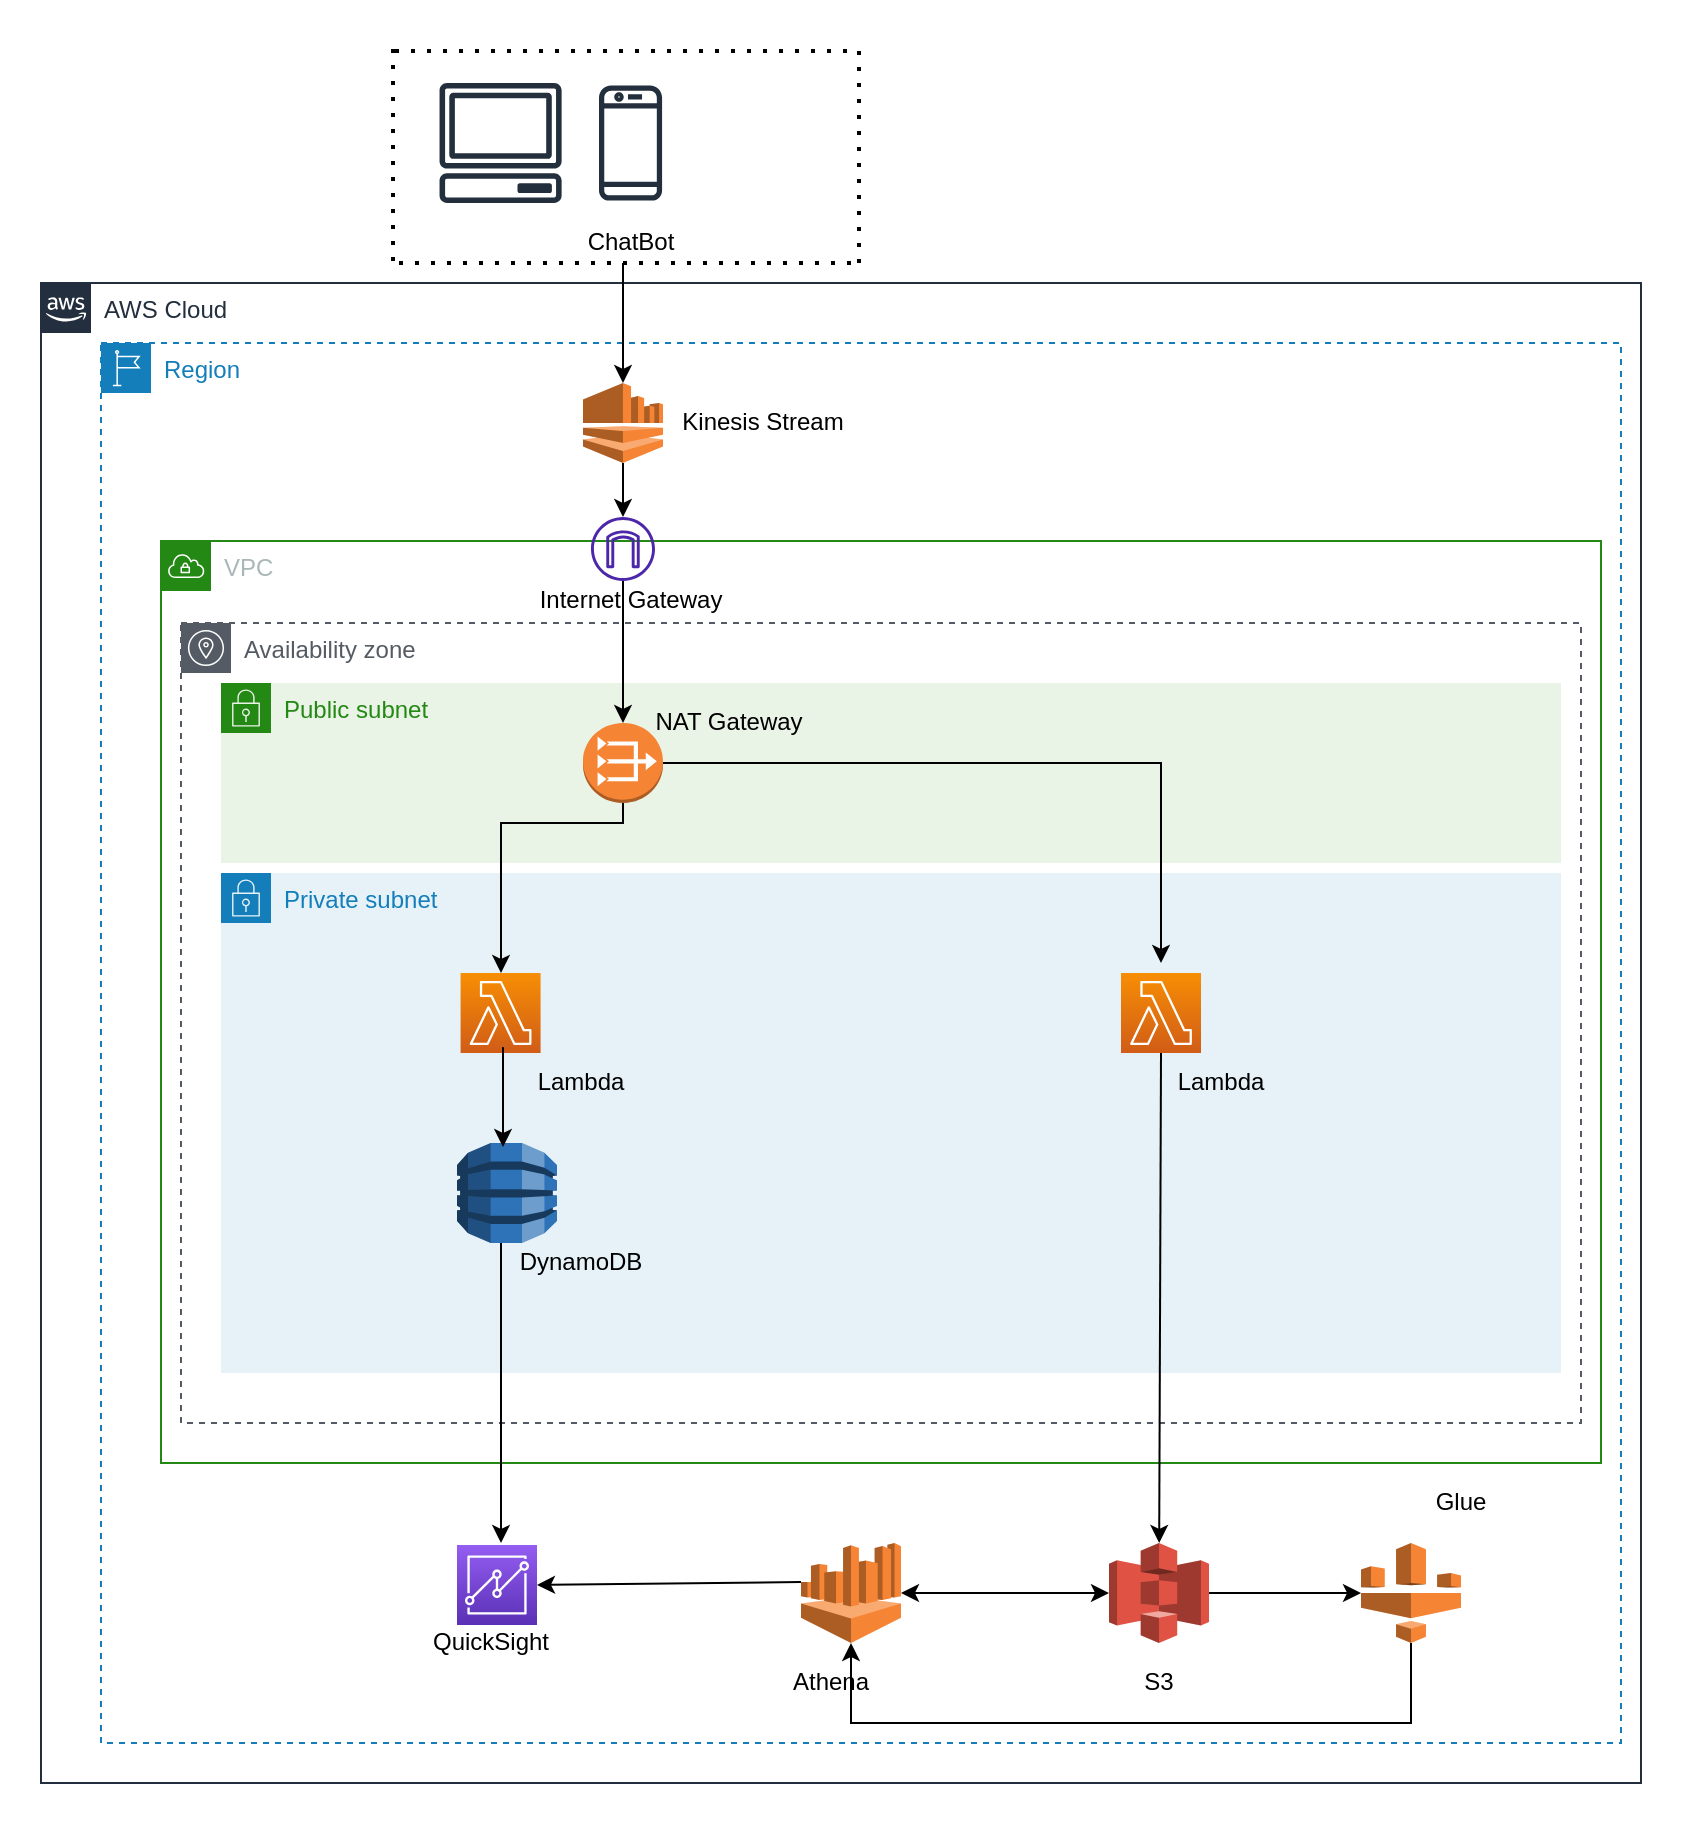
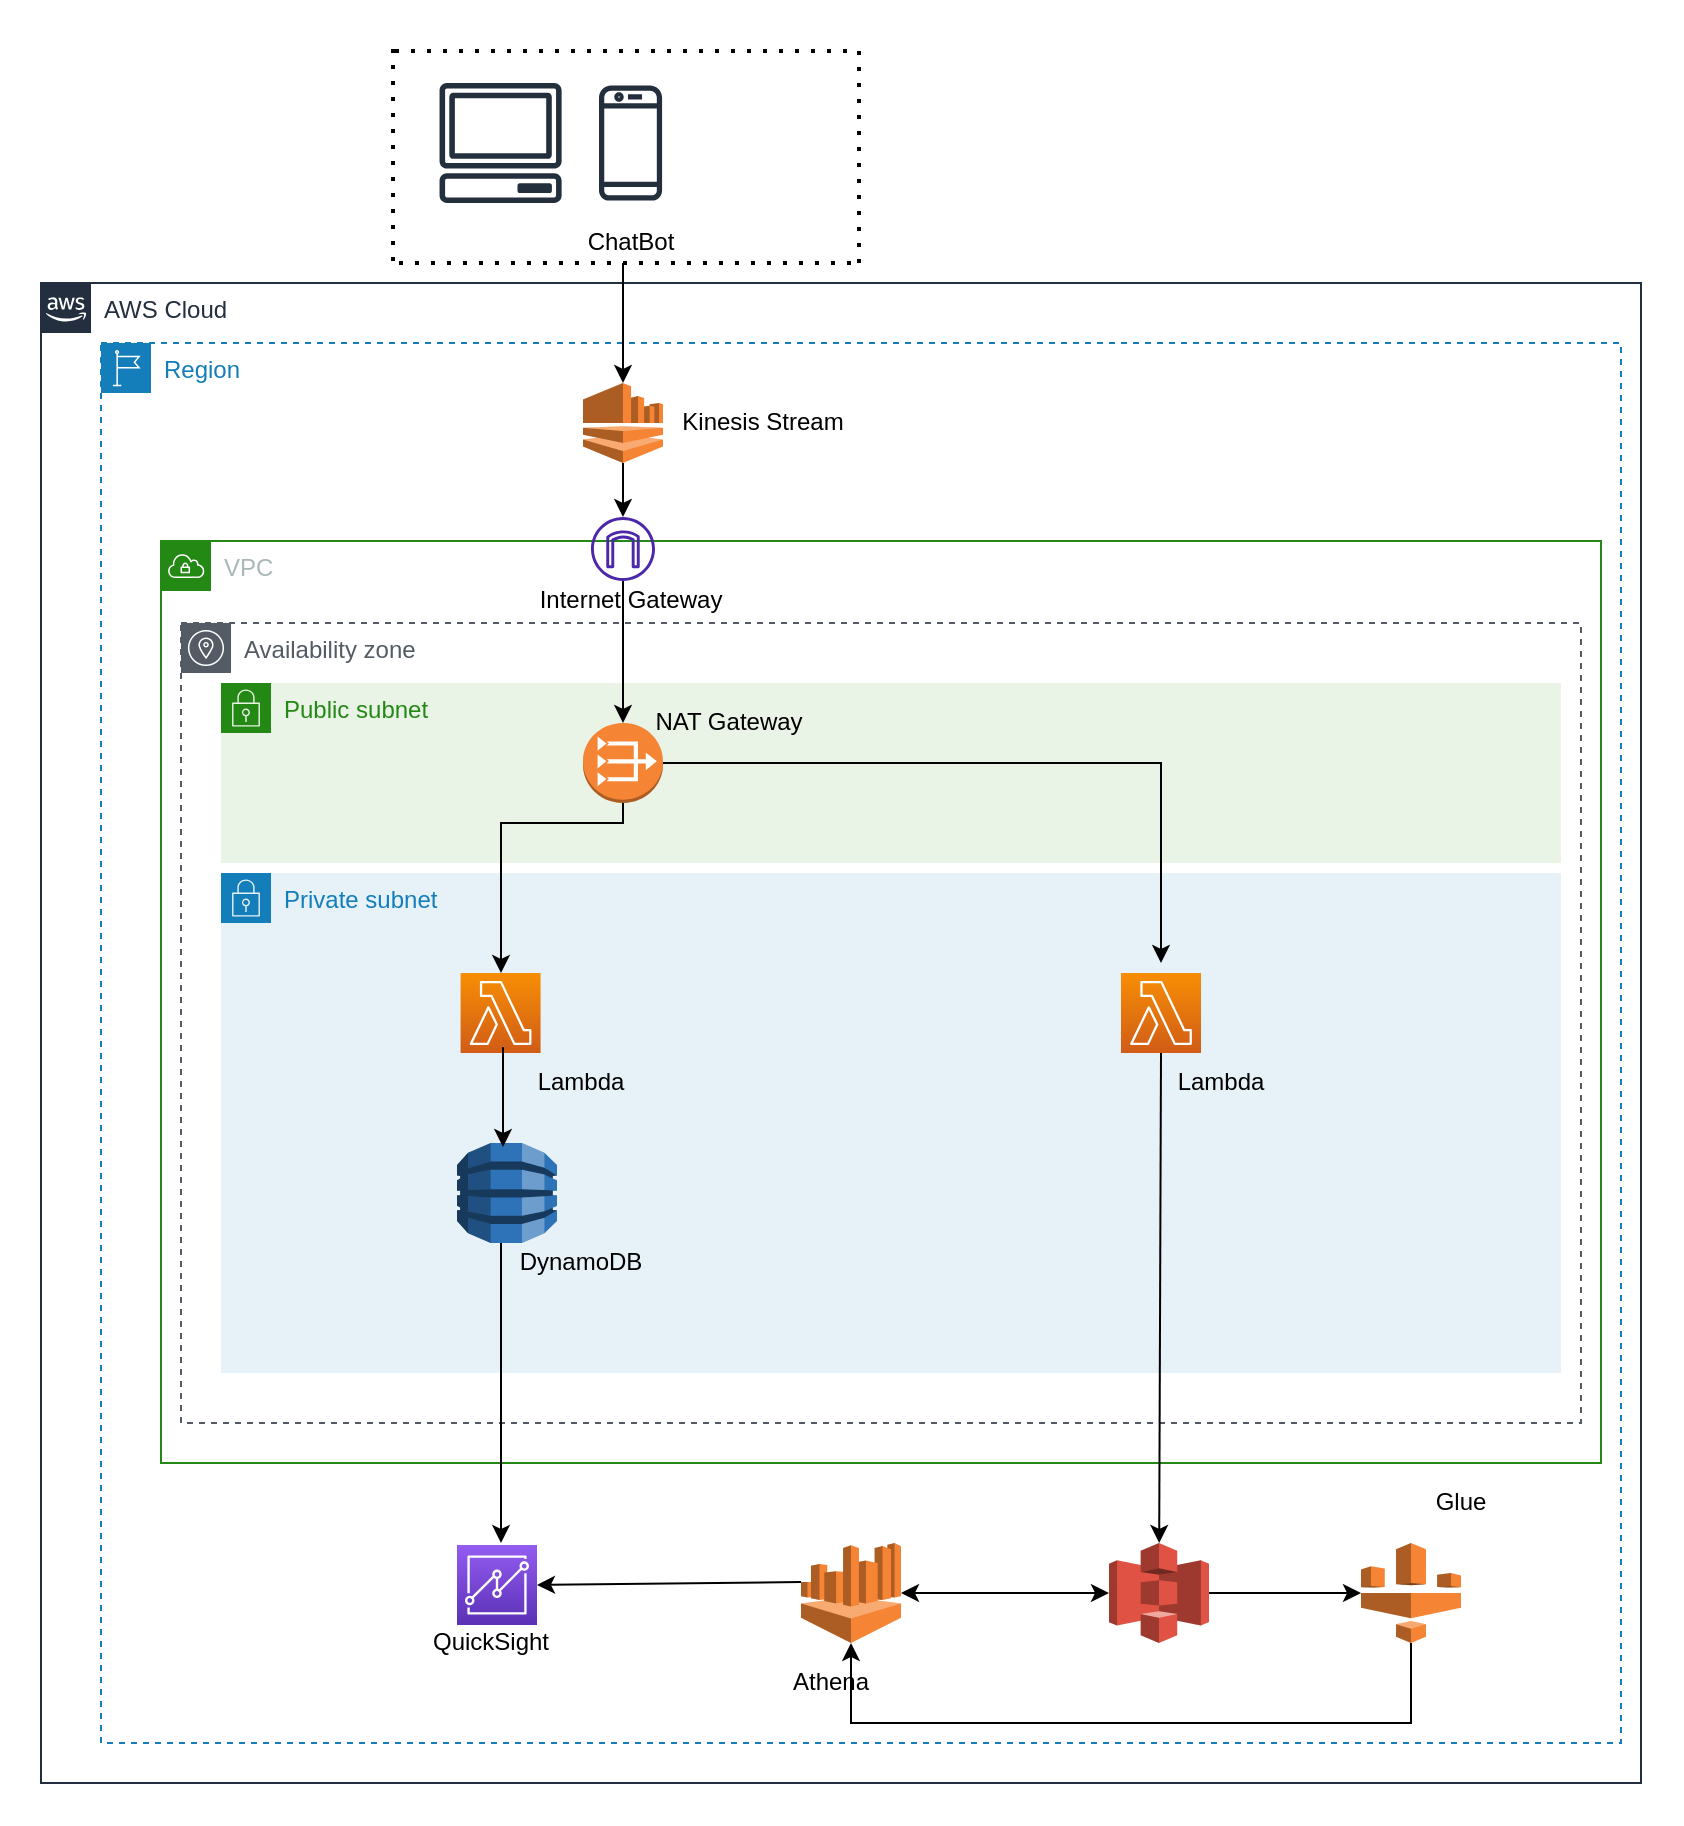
node "S3": removed
